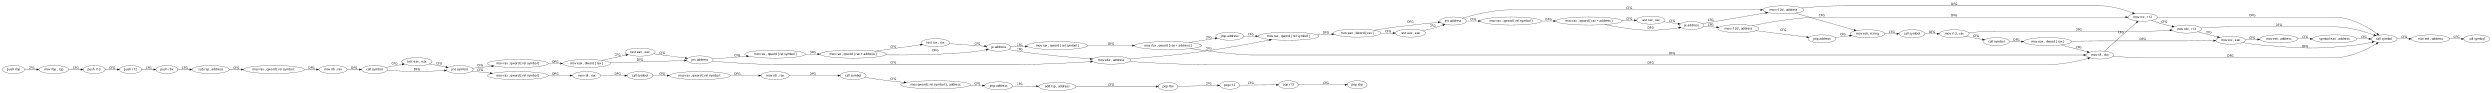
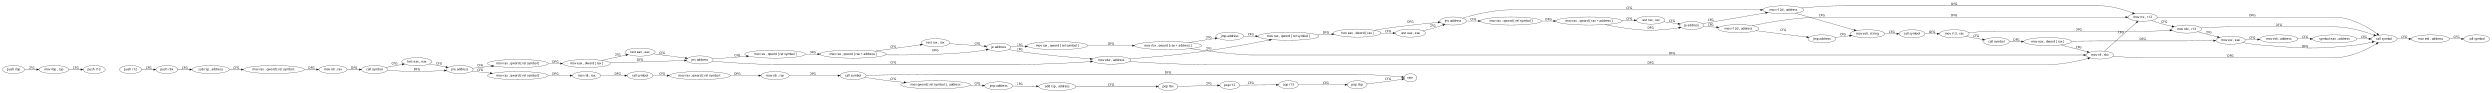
edge "push r13" -> "push r12": removed, label "CFG"
node "jne symbol": label "jne symbol" -> "jne address"
node "retn": added
